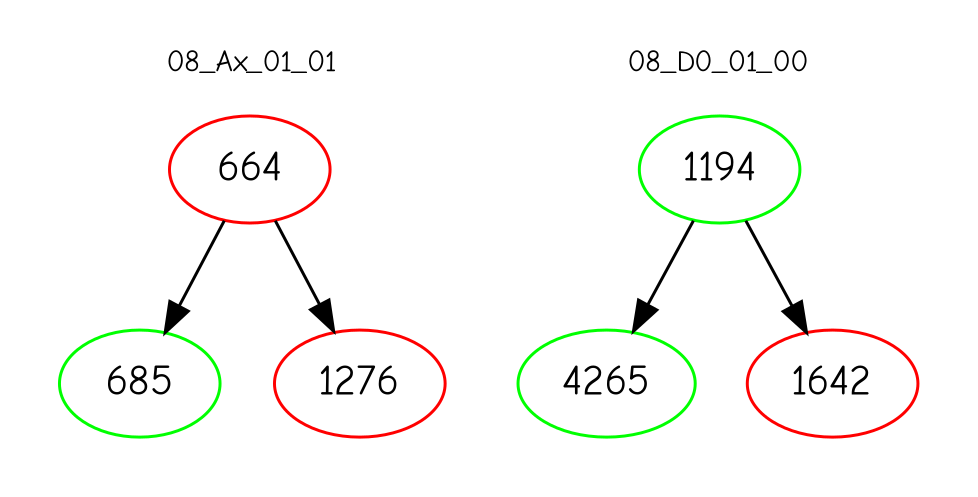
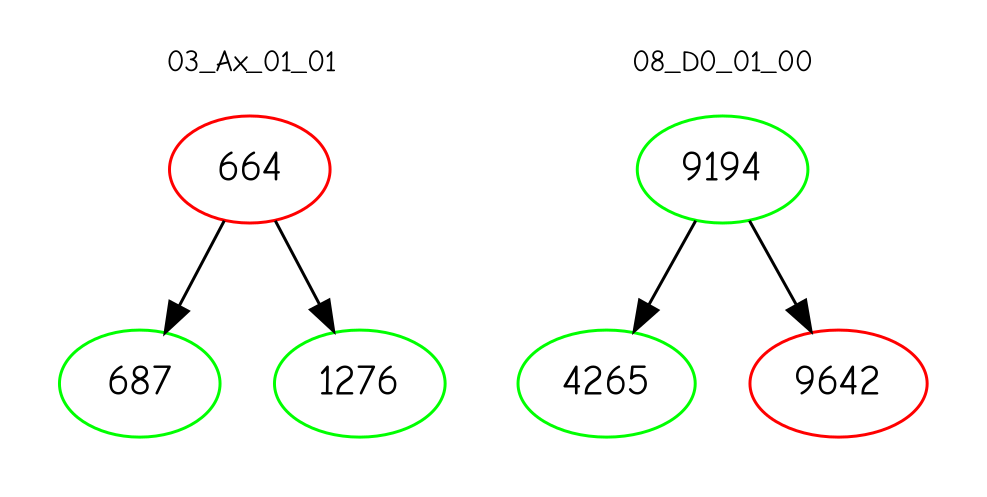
cluster "08_Ax_01_01": label "08_Ax_01_01" -> "03_Ax_01_01"
node "1194": label "1194" -> "9194"
node "685": label "685" -> "687"
node "1276": color red -> green
node "1642": label "1642" -> "9642"
